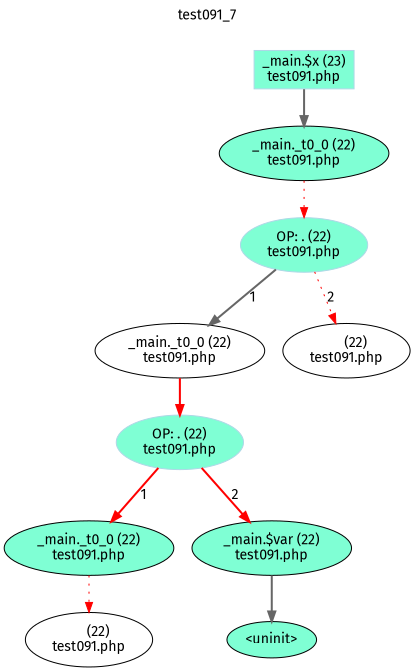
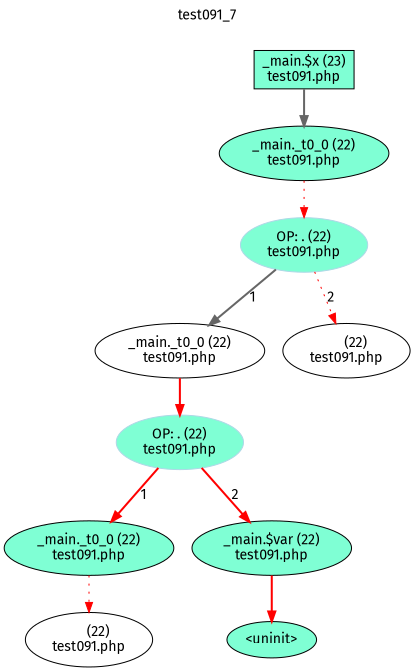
node "_main.$x (23) test091.php": color lightblue -> black
edge "_main.$var (22) test091.php" -> "<uninit>": color gray40 -> red
